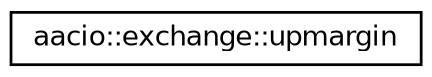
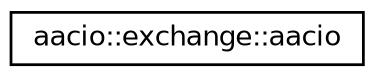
node "aacio::exchange::upmargin": label "aacio::exchange::upmargin" -> "aacio::exchange::aacio"
